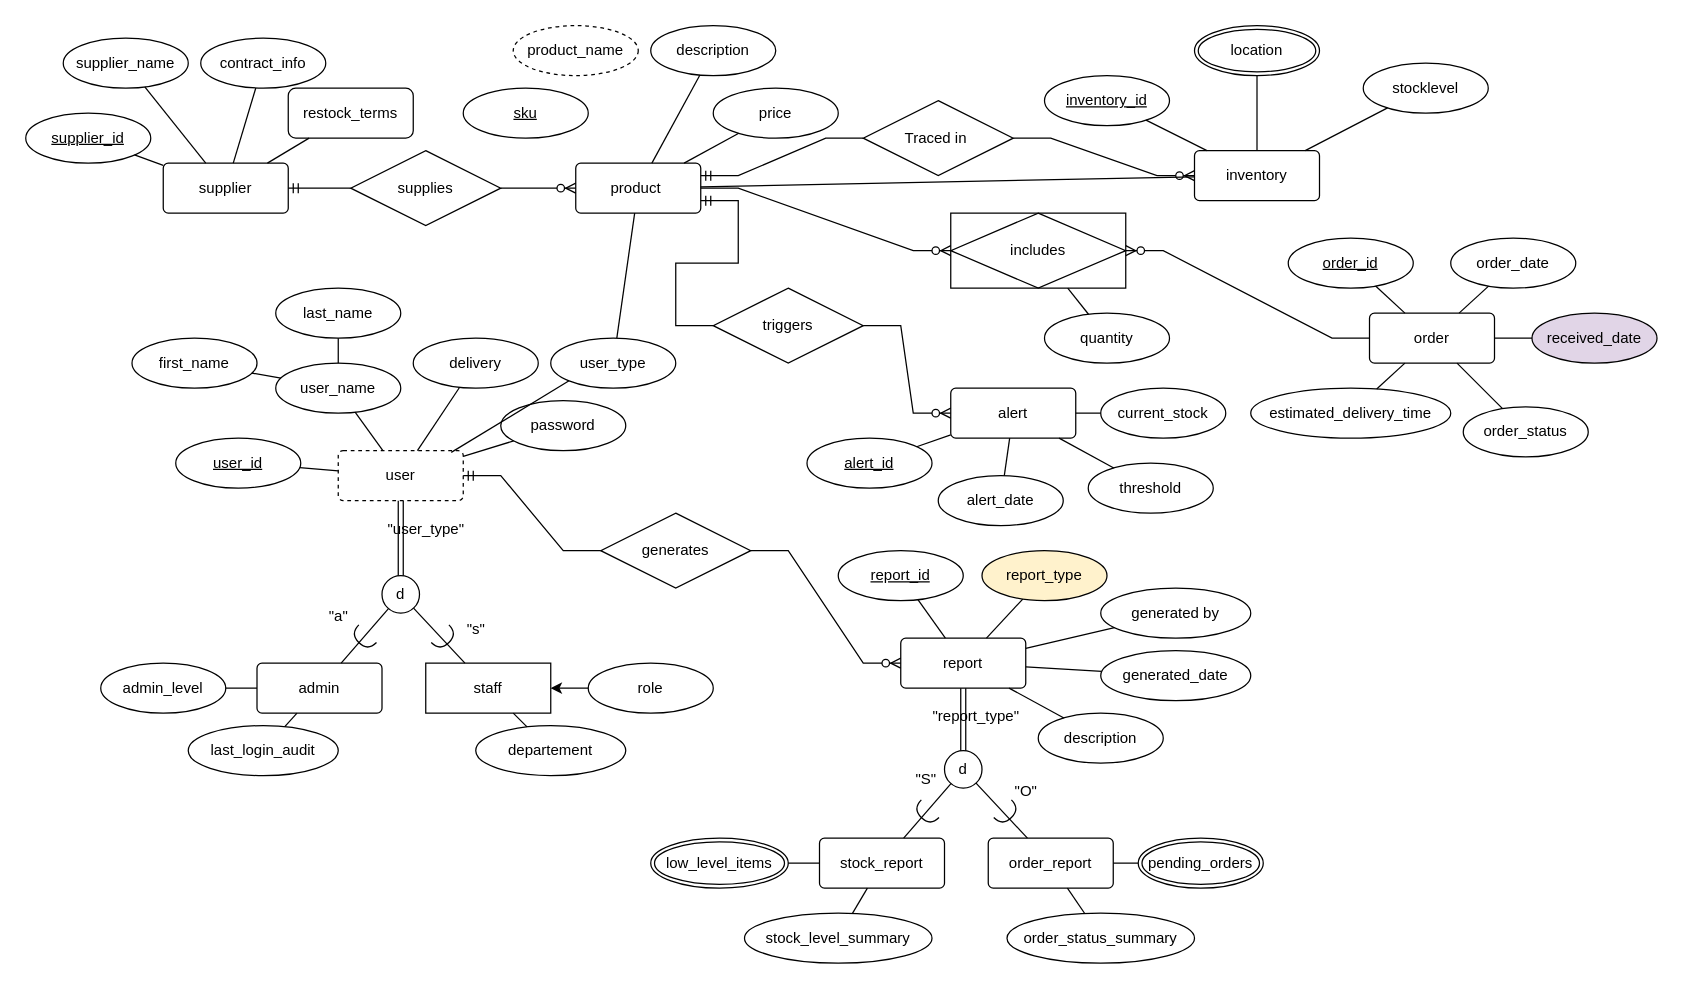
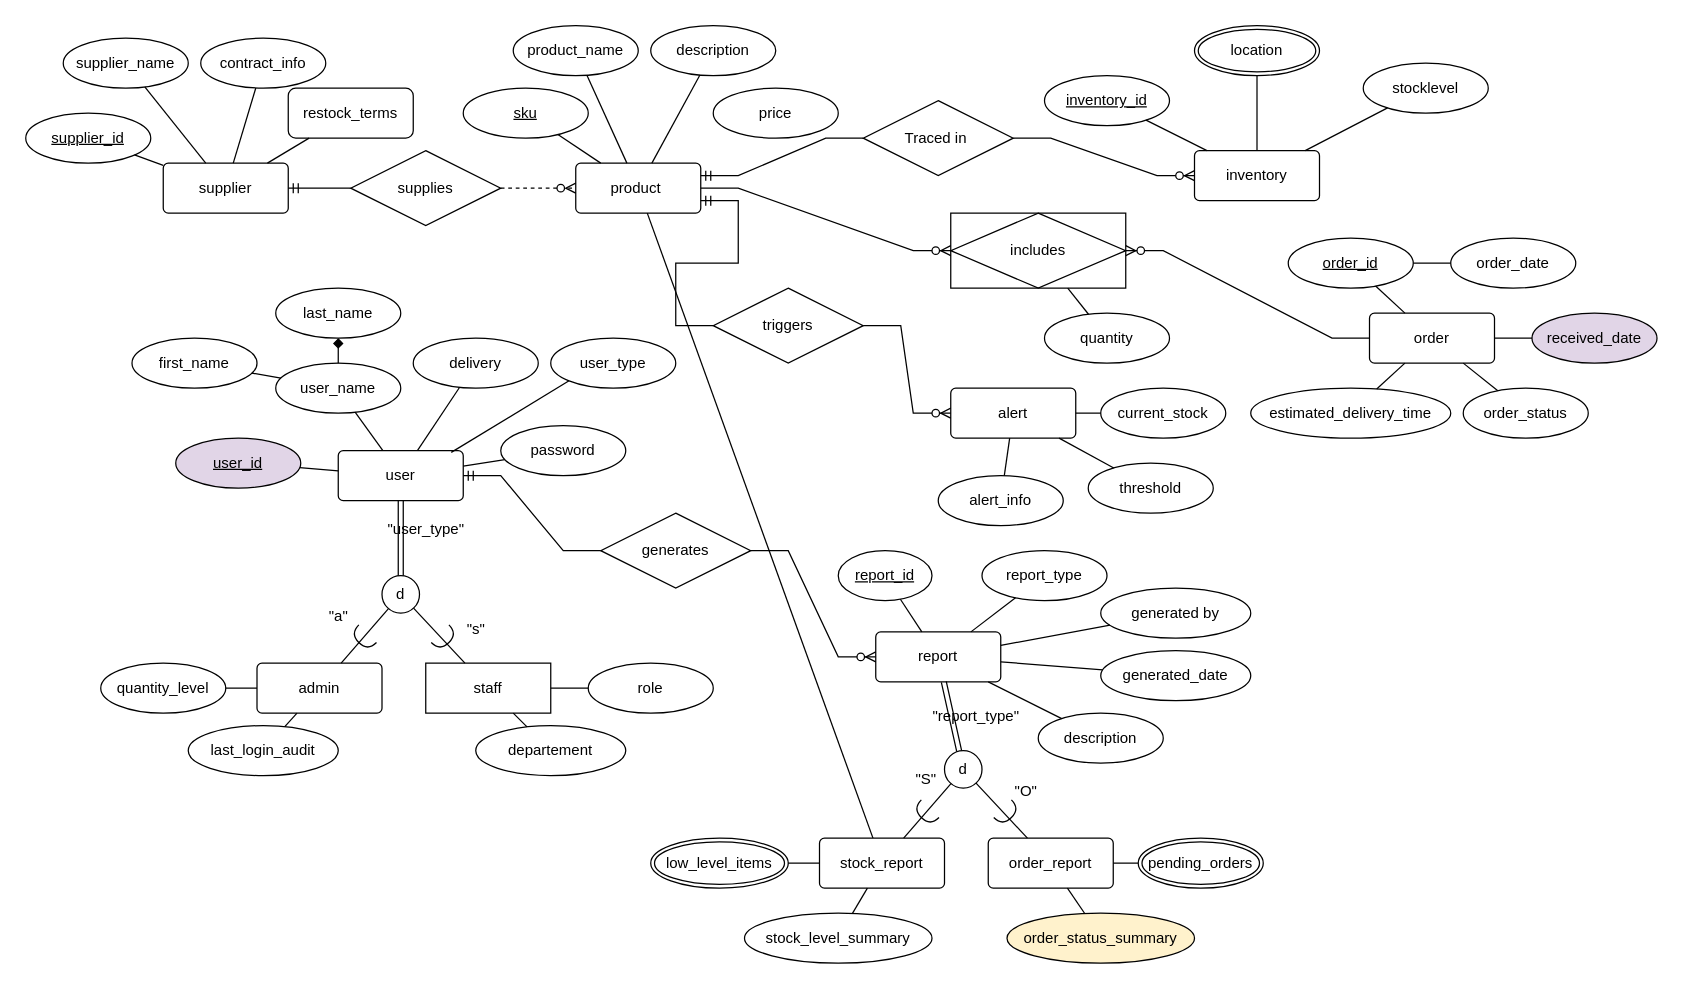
node "product_name": style dashed -> solid
edge "price" -- "product": now "stock_report" -- "product"
edge "inventory" -- "product": now "sku" -- "product"
edge "supplies" -> "product": style solid -> dashed
edge "product" -- "user_type": now "product" -- "product_name"
edge "order_date" -- "order": now "order_date" -- "order_id"
edge "last_name" -- "user_name": arrowhead none -> diamond
node "password": moved (563, 426) -> (563, 451)
node "order_status": moved (1526, 432) -> (1526, 413)
edge "alert" -- "alert_id": removed
node "user_id": fillcolor #ffffff -> #e1d5e7
node "alert_id": removed
node "user": style dashed -> solid
node "alert_date": label "alert_date" -> "alert_info"
node "report_id": size 125x50 -> 94x50
node "report_type": fillcolor #fff2cc -> #ffffff
node "report": moved (963, 663) -> (938, 657)
node "admin_level": label "admin_level" -> "quantity_level"
edge "role" -> "staff": arrowhead classic -> none
node "order_status_summary": fillcolor #ffffff -> #fff2cc
